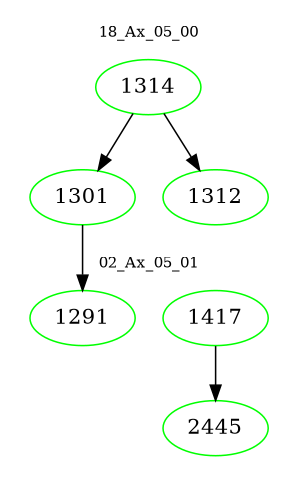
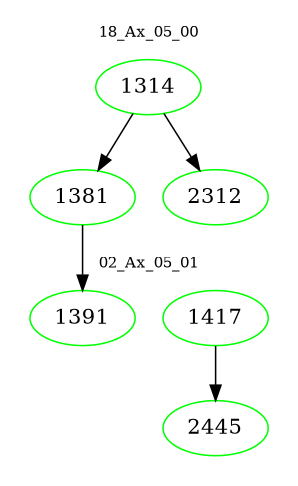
node "1301": label "1301" -> "1381"
node "1312": label "1312" -> "2312"
node "1291": label "1291" -> "1391"
